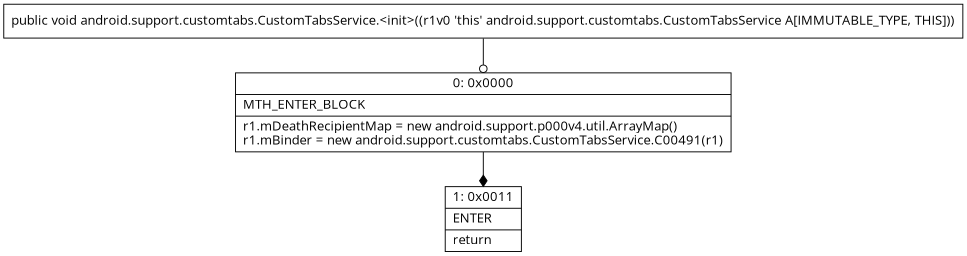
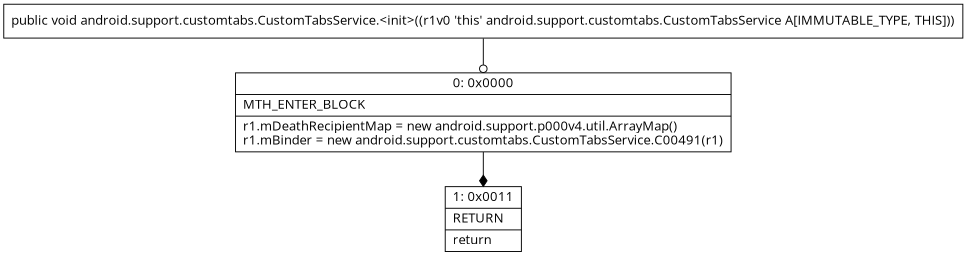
node "1: 0x0011": text "ENTER" -> "RETURN"
